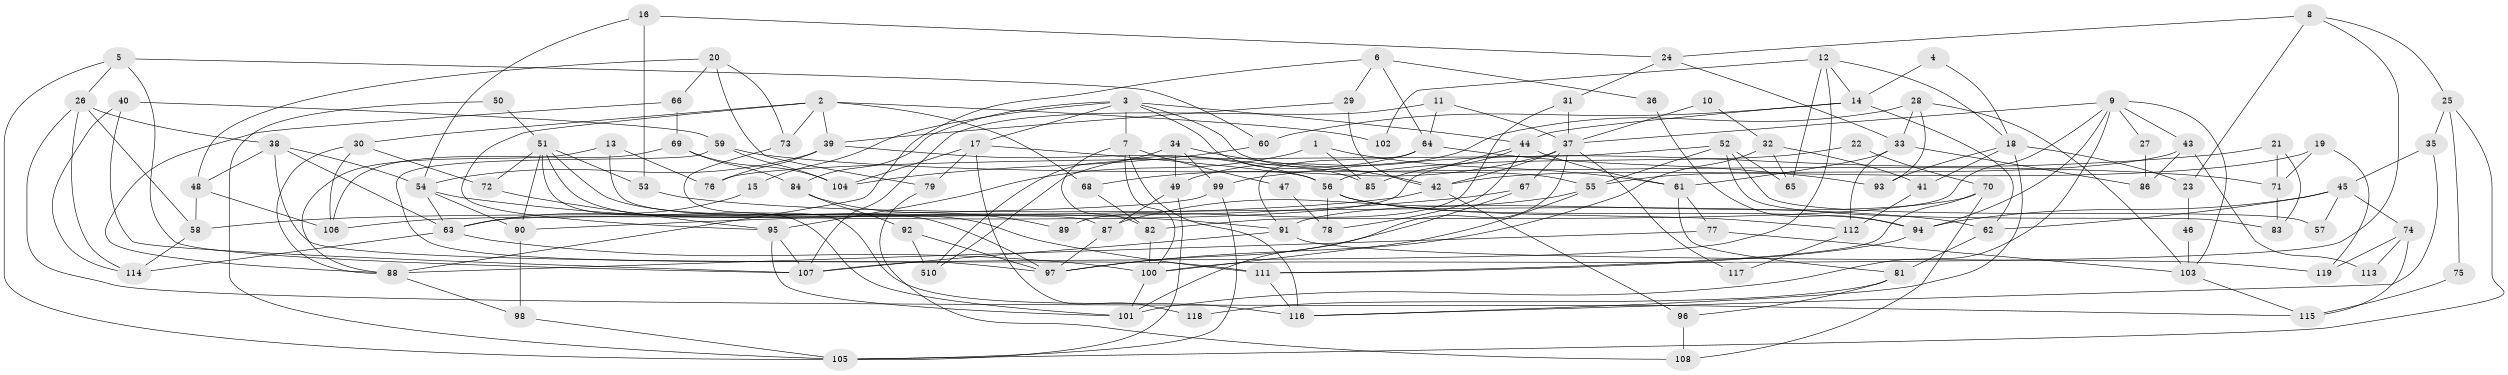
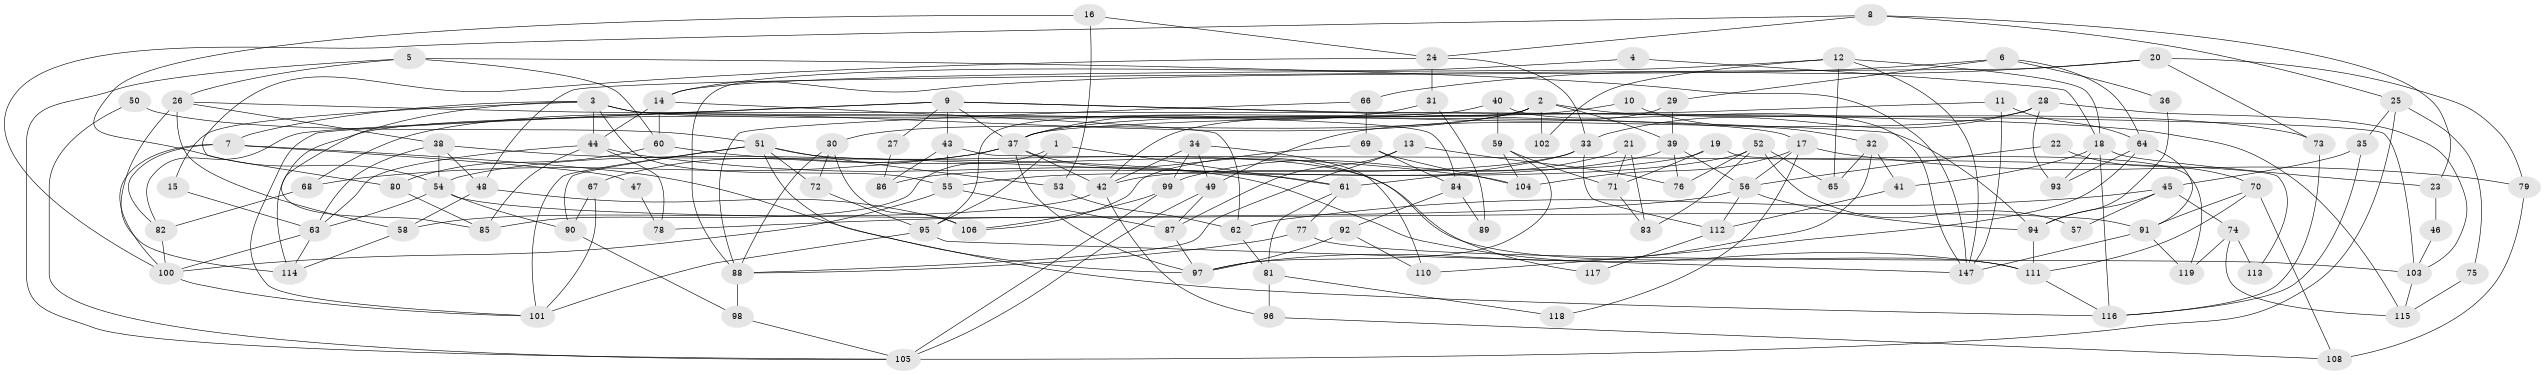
node "80": added
node "107": label "107" -> "147"
node "510": label "510" -> "110"
